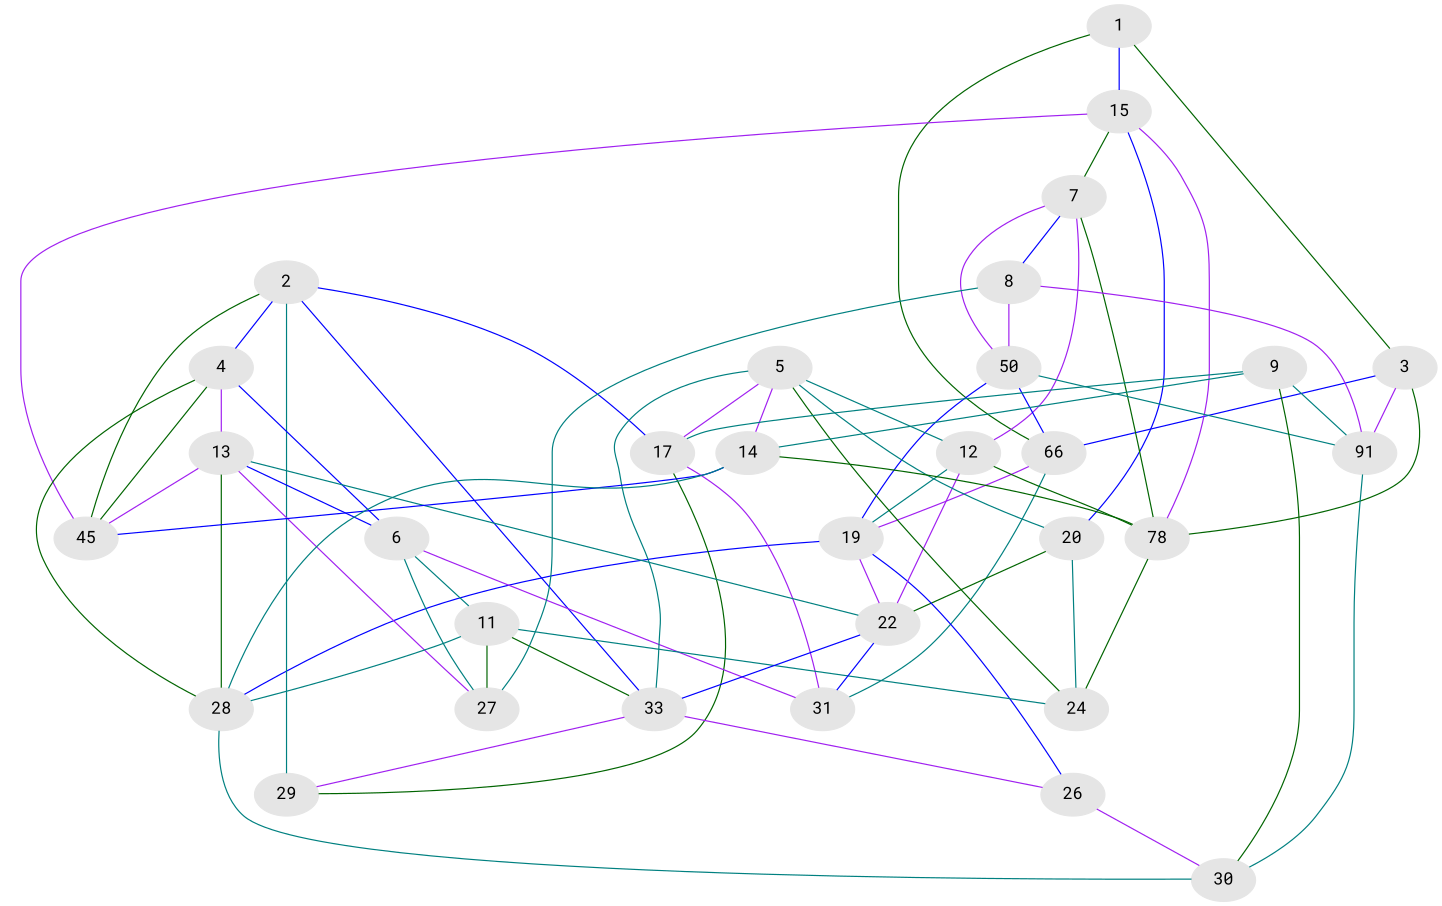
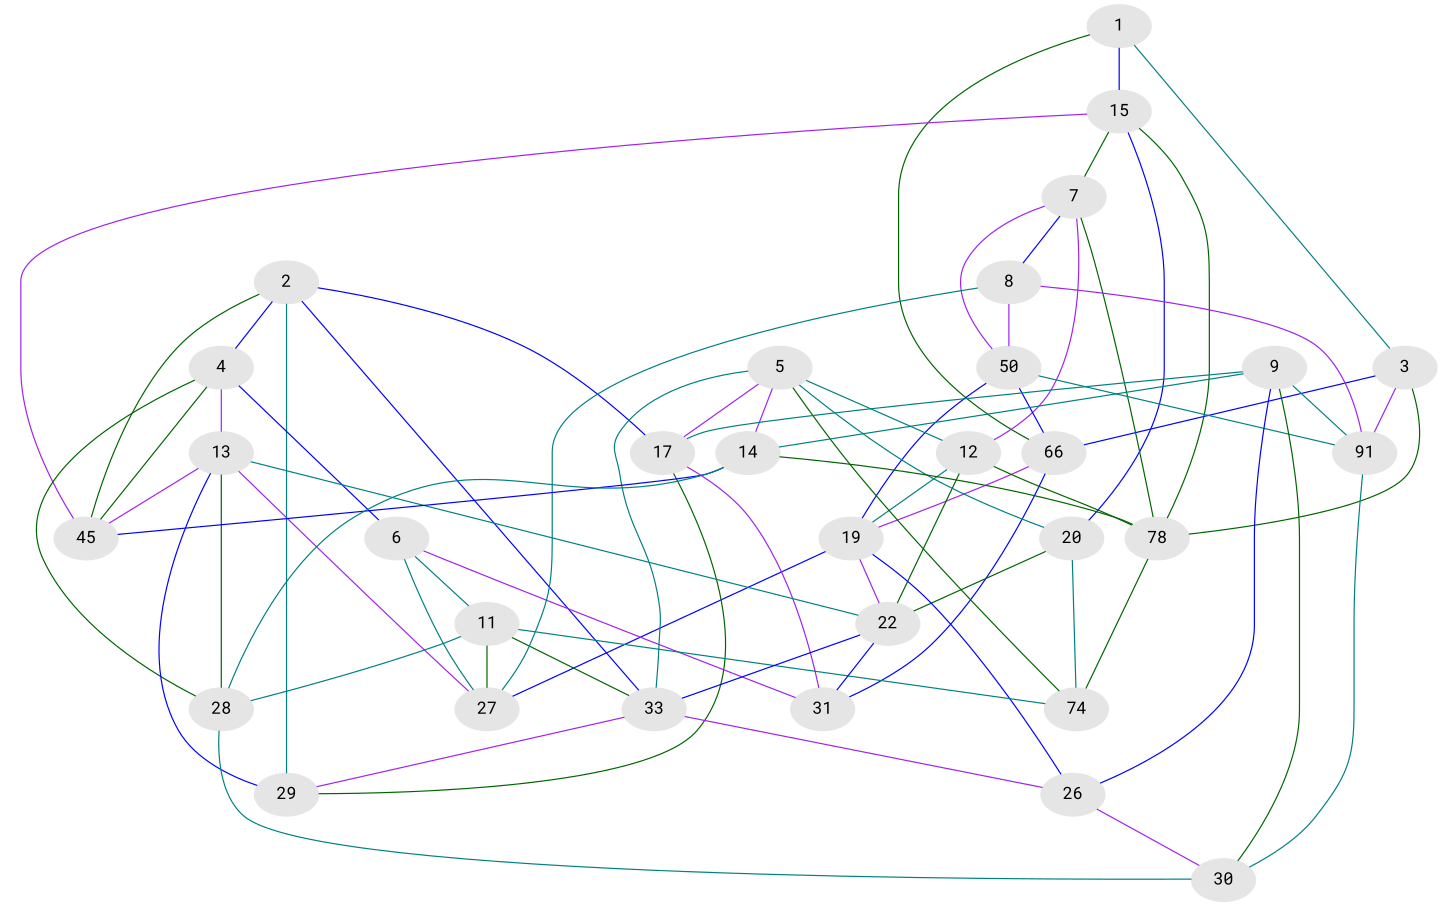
edge "1" -- "3": color darkgreen -> teal
edge "15" -- "78": color purple -> darkgreen
edge "13" -- "6": now "13" -- "29"
edge "12" -- "22": color purple -> darkgreen
edge "19" -- "28": now "19" -- "27"
edge "66" -- "31": color teal -> blue
edge "9" -- "26": added
node "24": label "24" -> "74"
